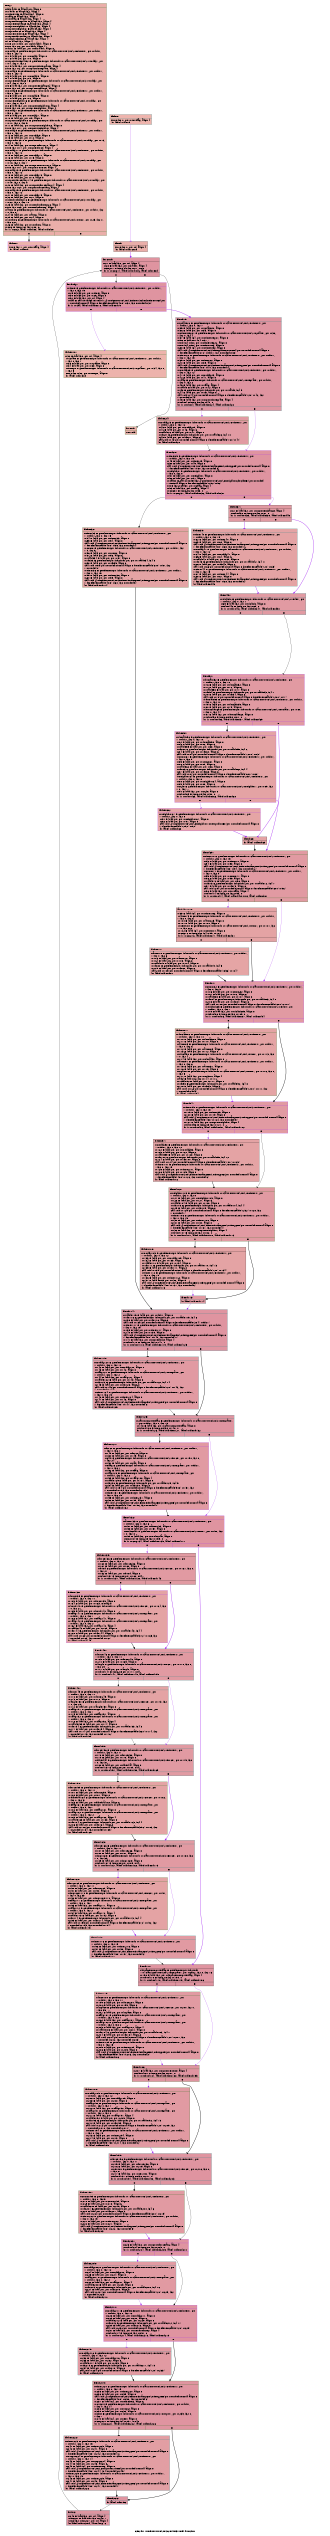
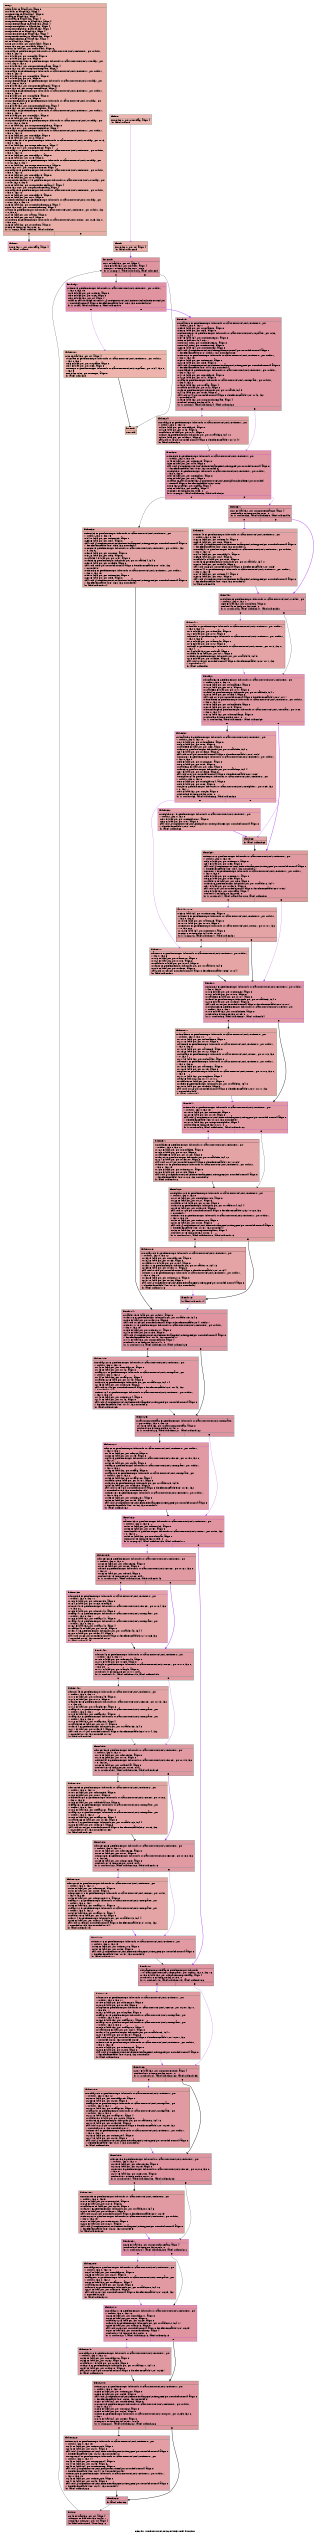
edge "if.then18:" -> "for.end:": added
node "if.then47:": added
edge "if.then57:" -> "if.then66:": now "if.then57:" -> "if.then77:"
edge "if.then57:" -> "if.end68:": style bold -> solid
edge "land.lhs.true:" -> "if.then77:": added
node "if.then108:": text "%137 = load force, ptr %136, align 8" -> "%137 = load ptr, ptr %136, align 8"
